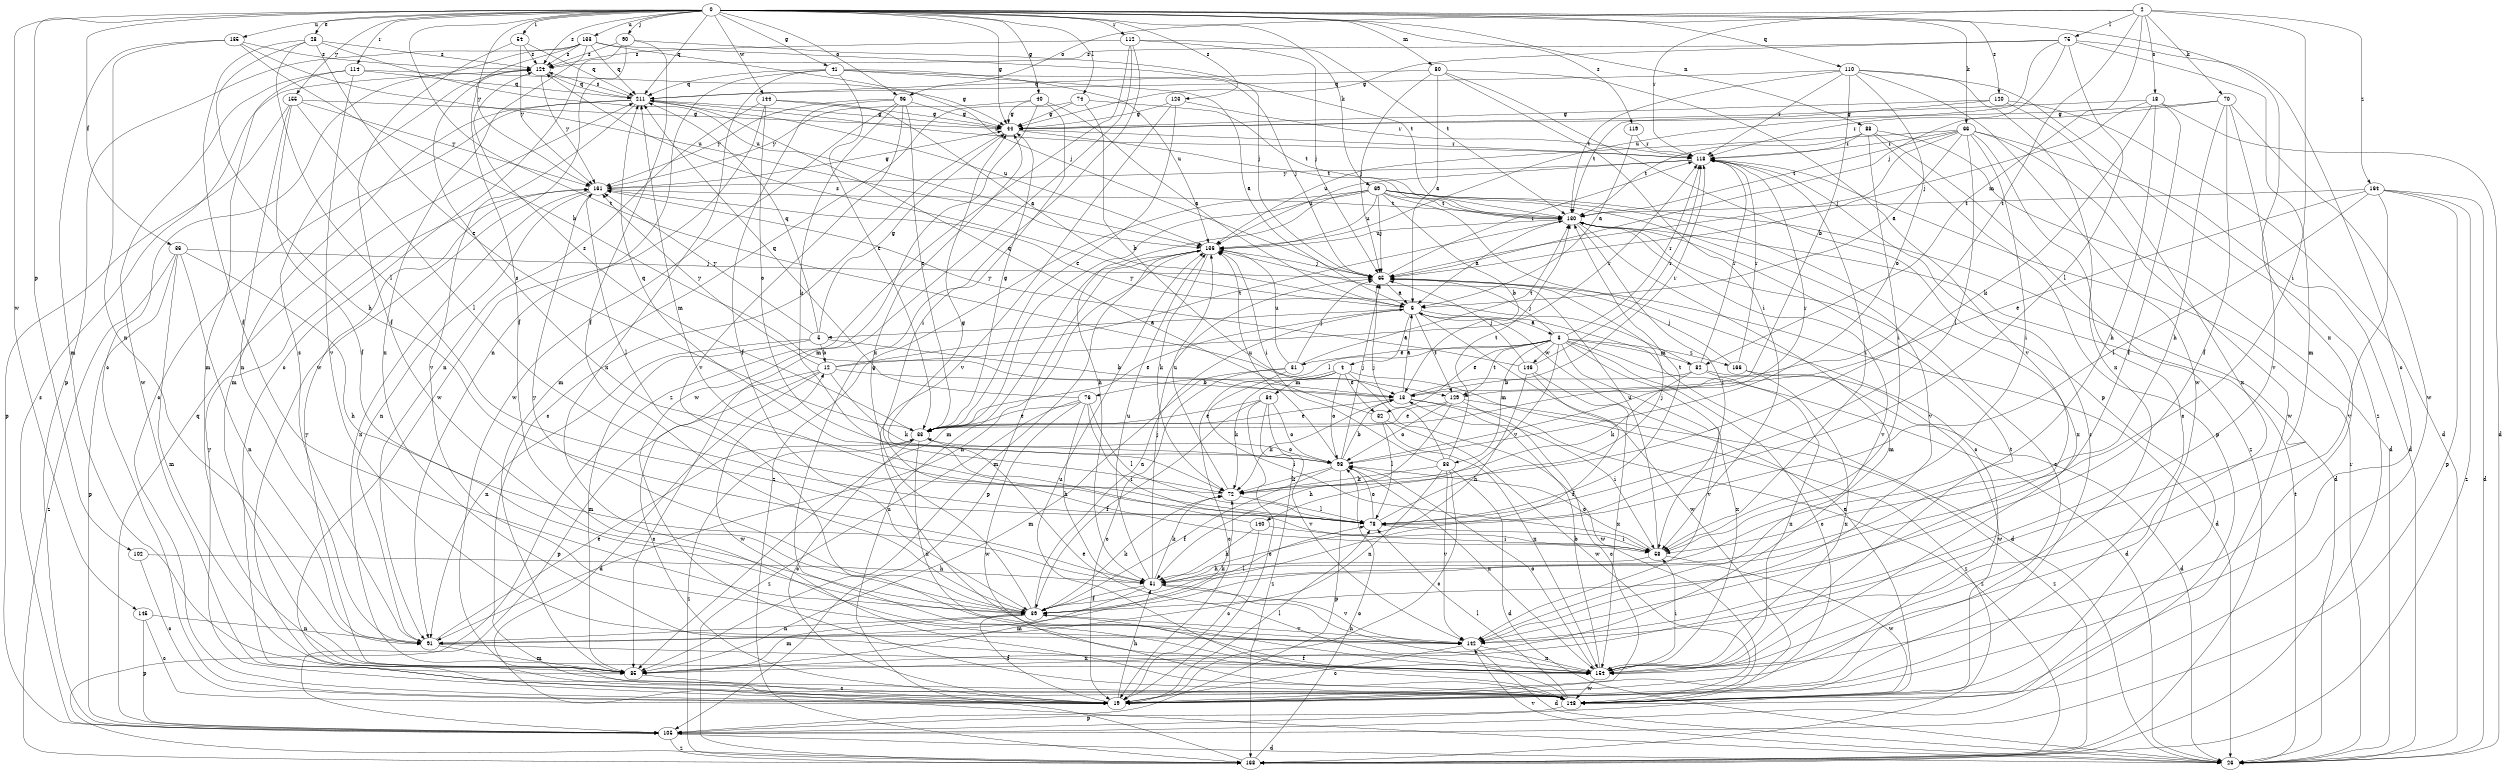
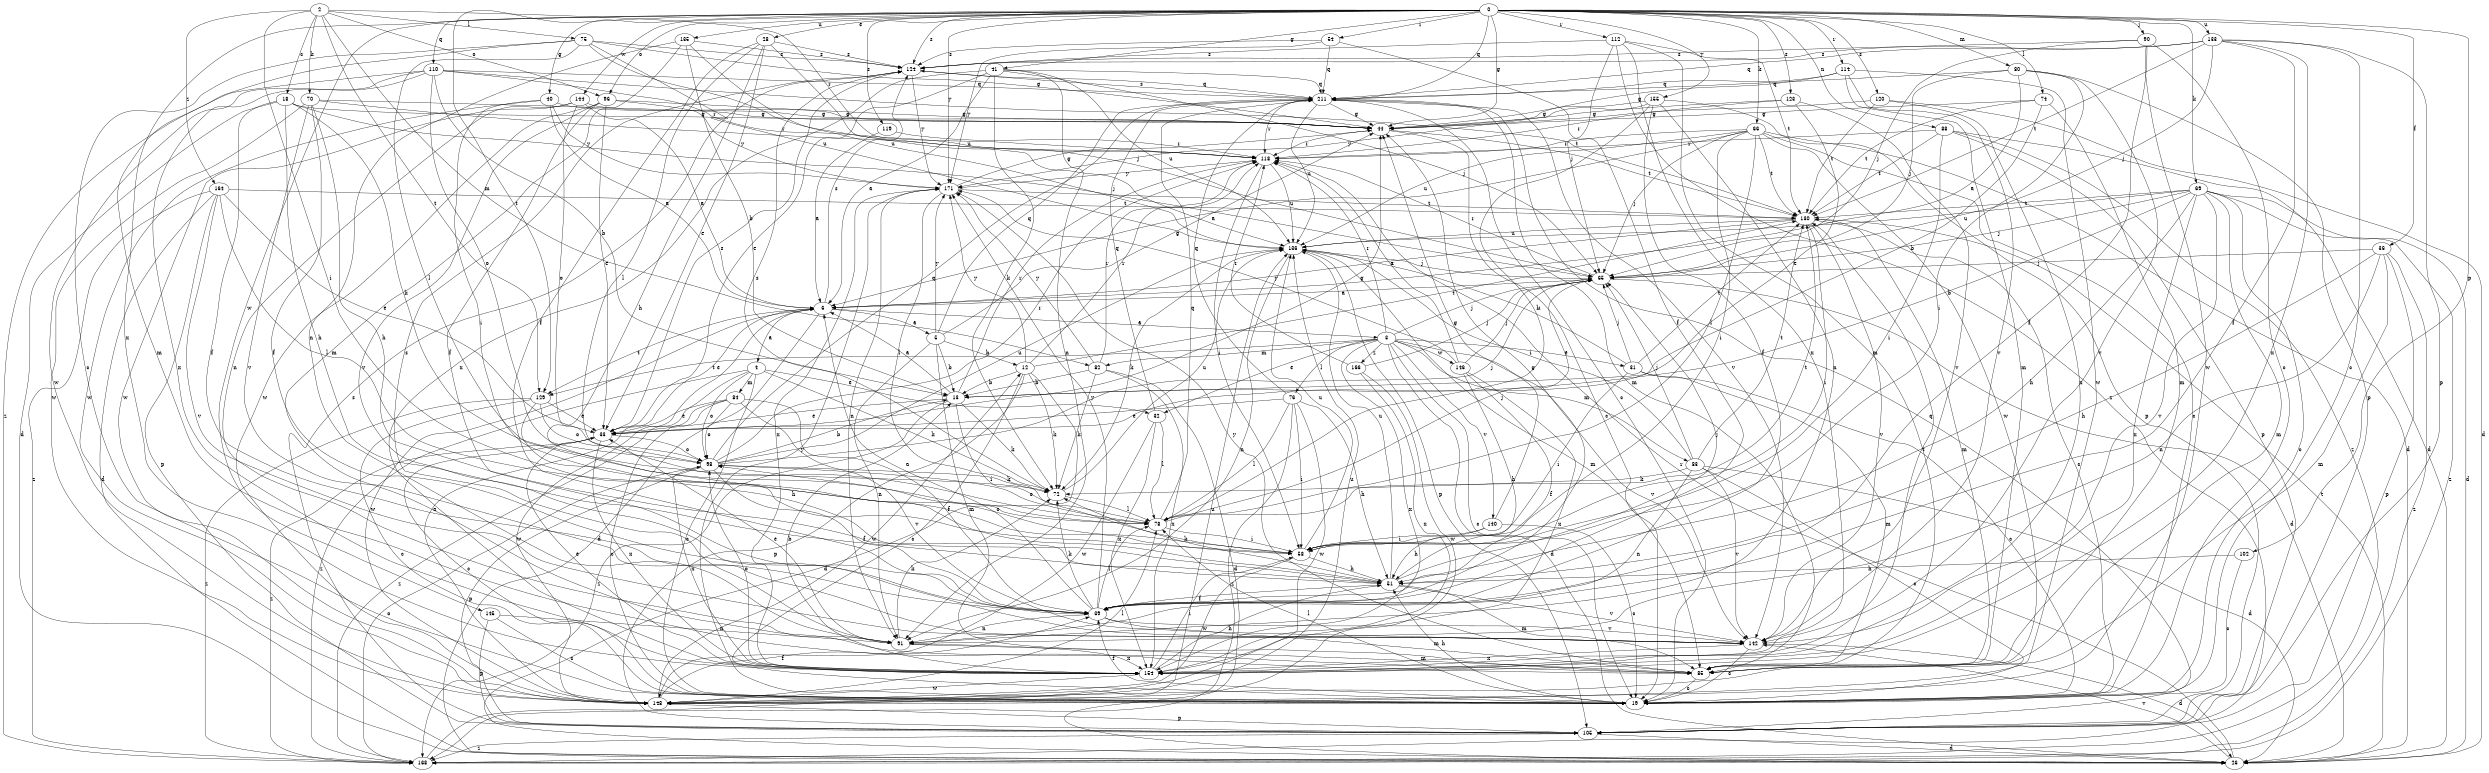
node "161": label "161" -> "171"
edge "78" -> "211": label "m" -> "q"
edge "96" -> "72": now "41" -> "72"
edge "19" -> "118": removed, label "r"
